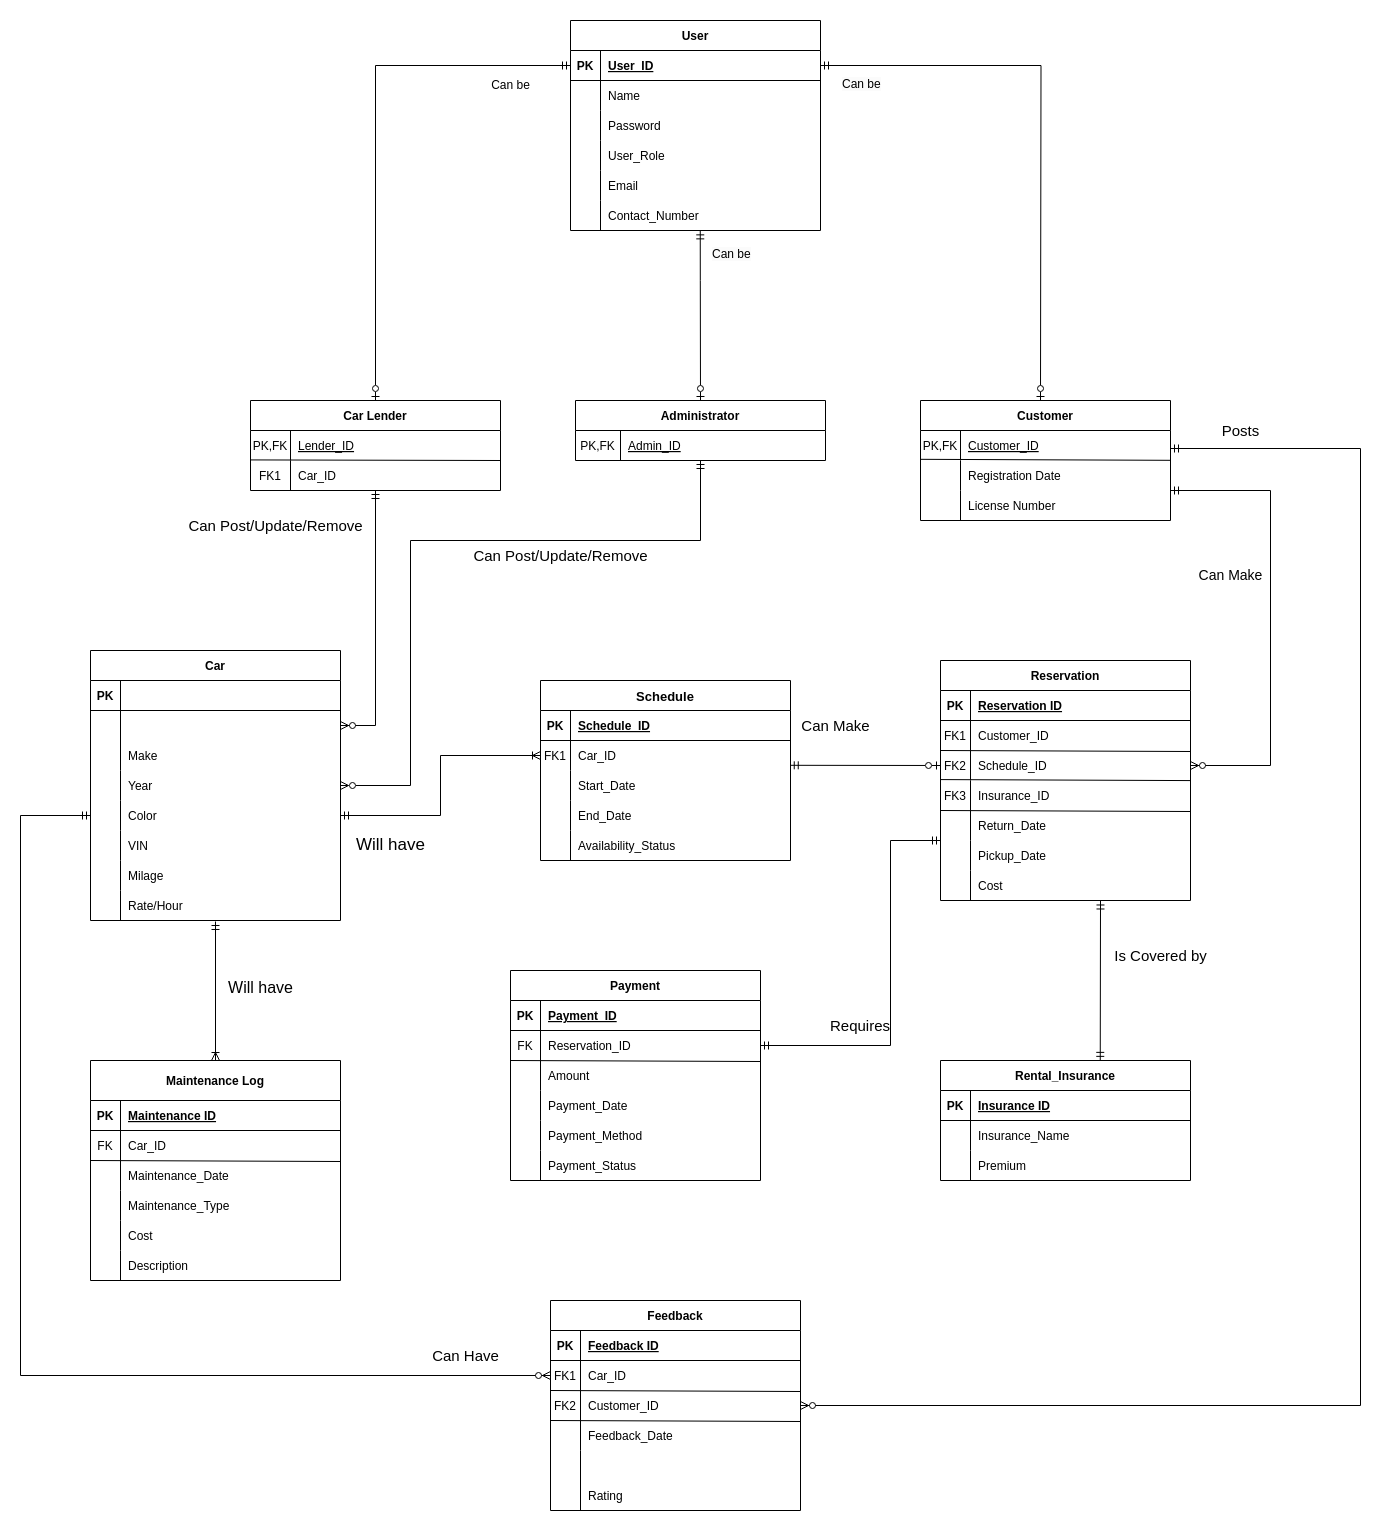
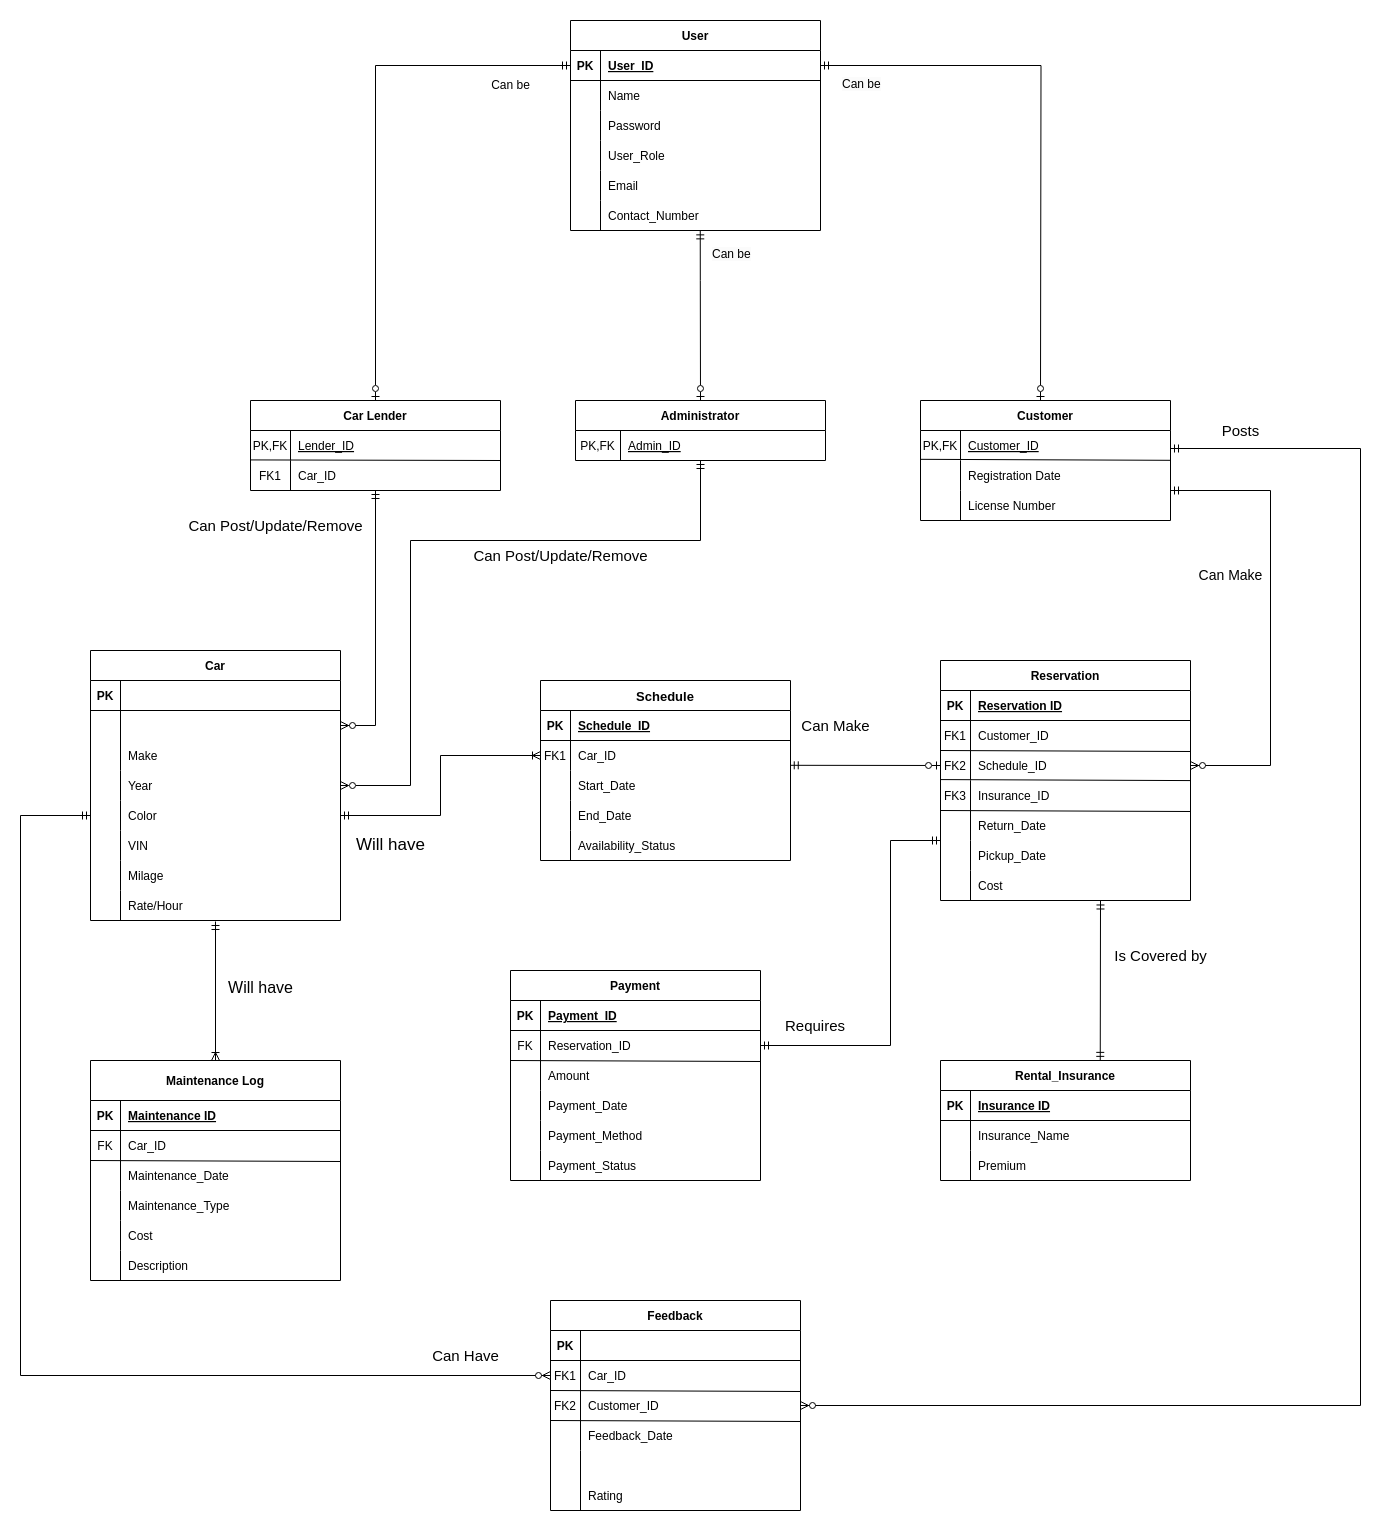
node "Requires": moved (861, 1026) -> (816, 1026)
node "Feedback ID": removed
